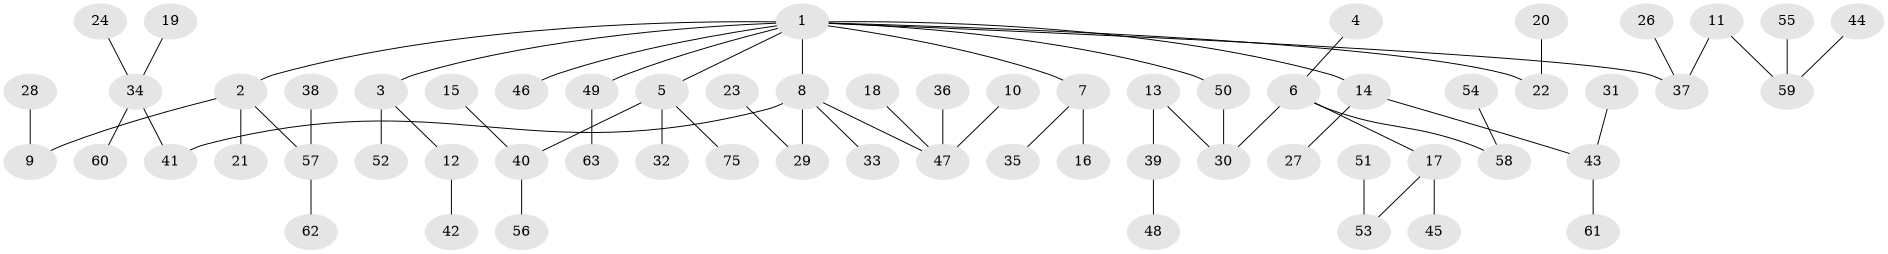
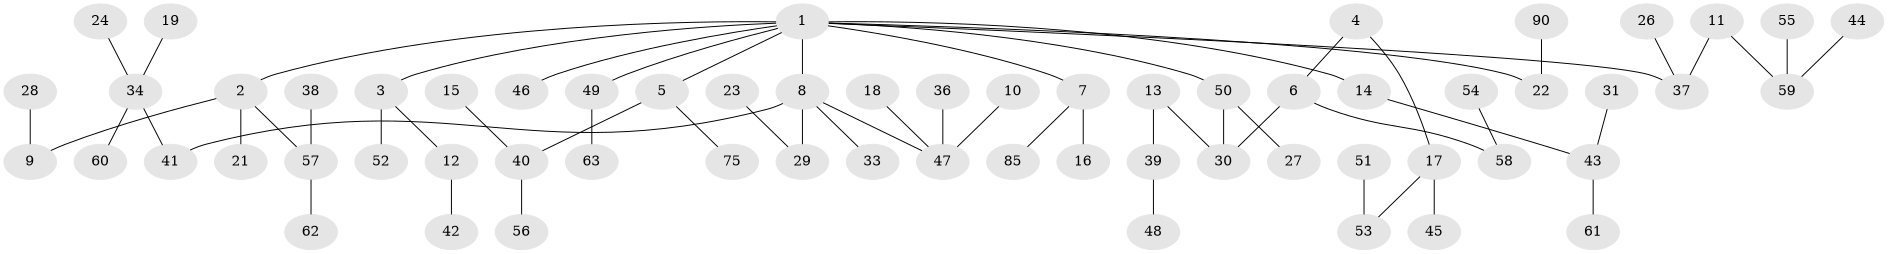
node "20": label "20" -> "90"
edge "14" -- "27": now "50" -- "27"
edge "6" -- "17": now "4" -- "17"
node "32": removed
node "35": label "35" -> "85"
